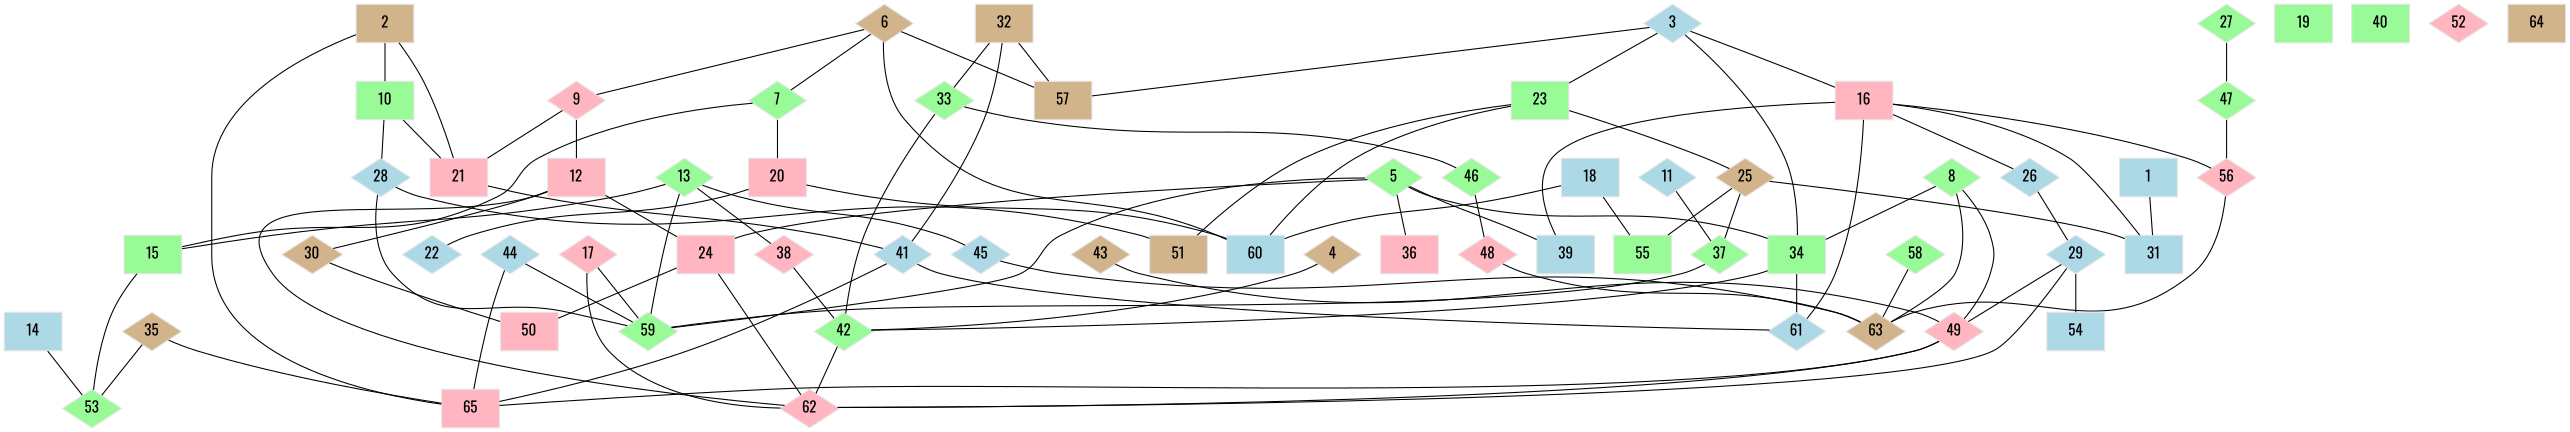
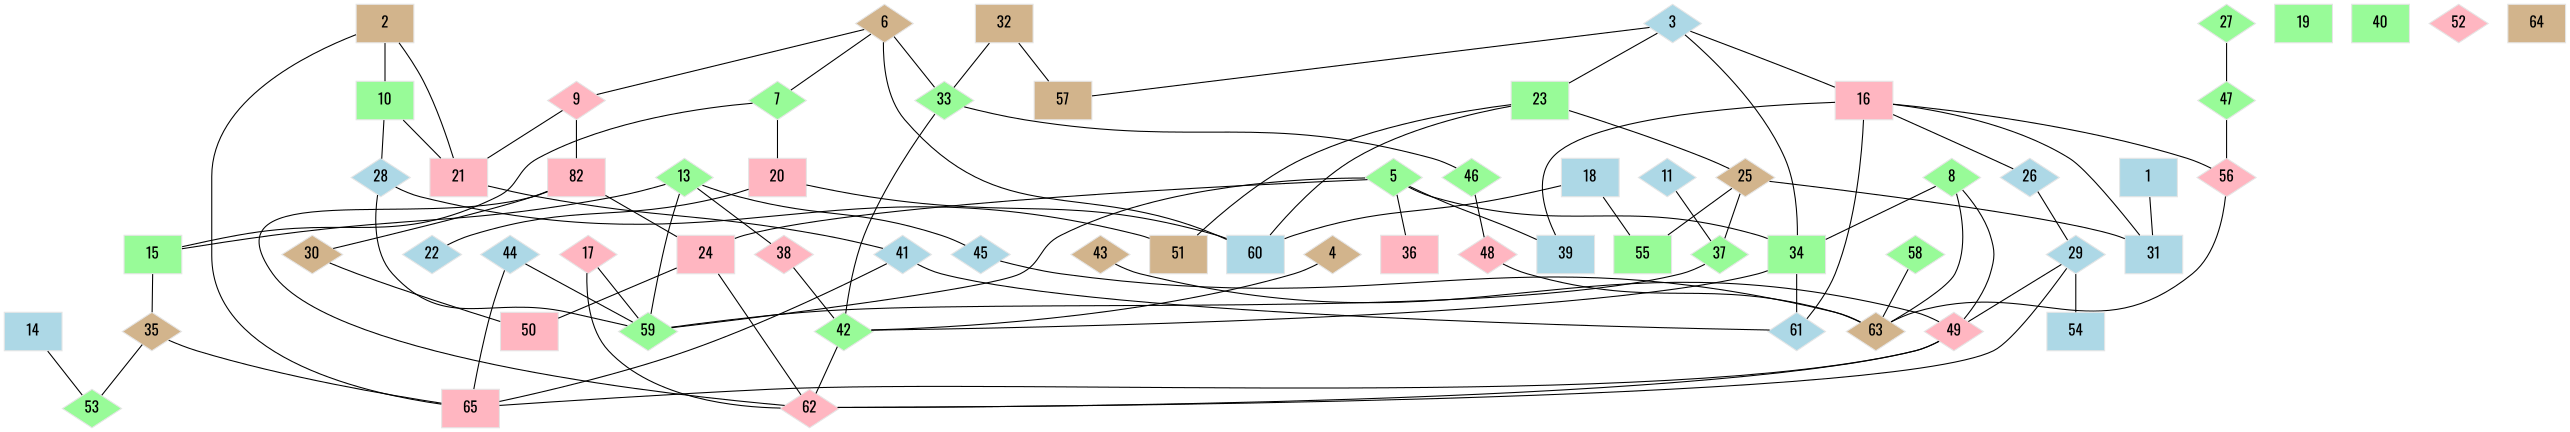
edge "6" -- "57": now "6" -- "33"
edge "32" -- "41": removed
node "12": label "12" -> "82"
edge "15" -- "53": now "15" -- "35"
